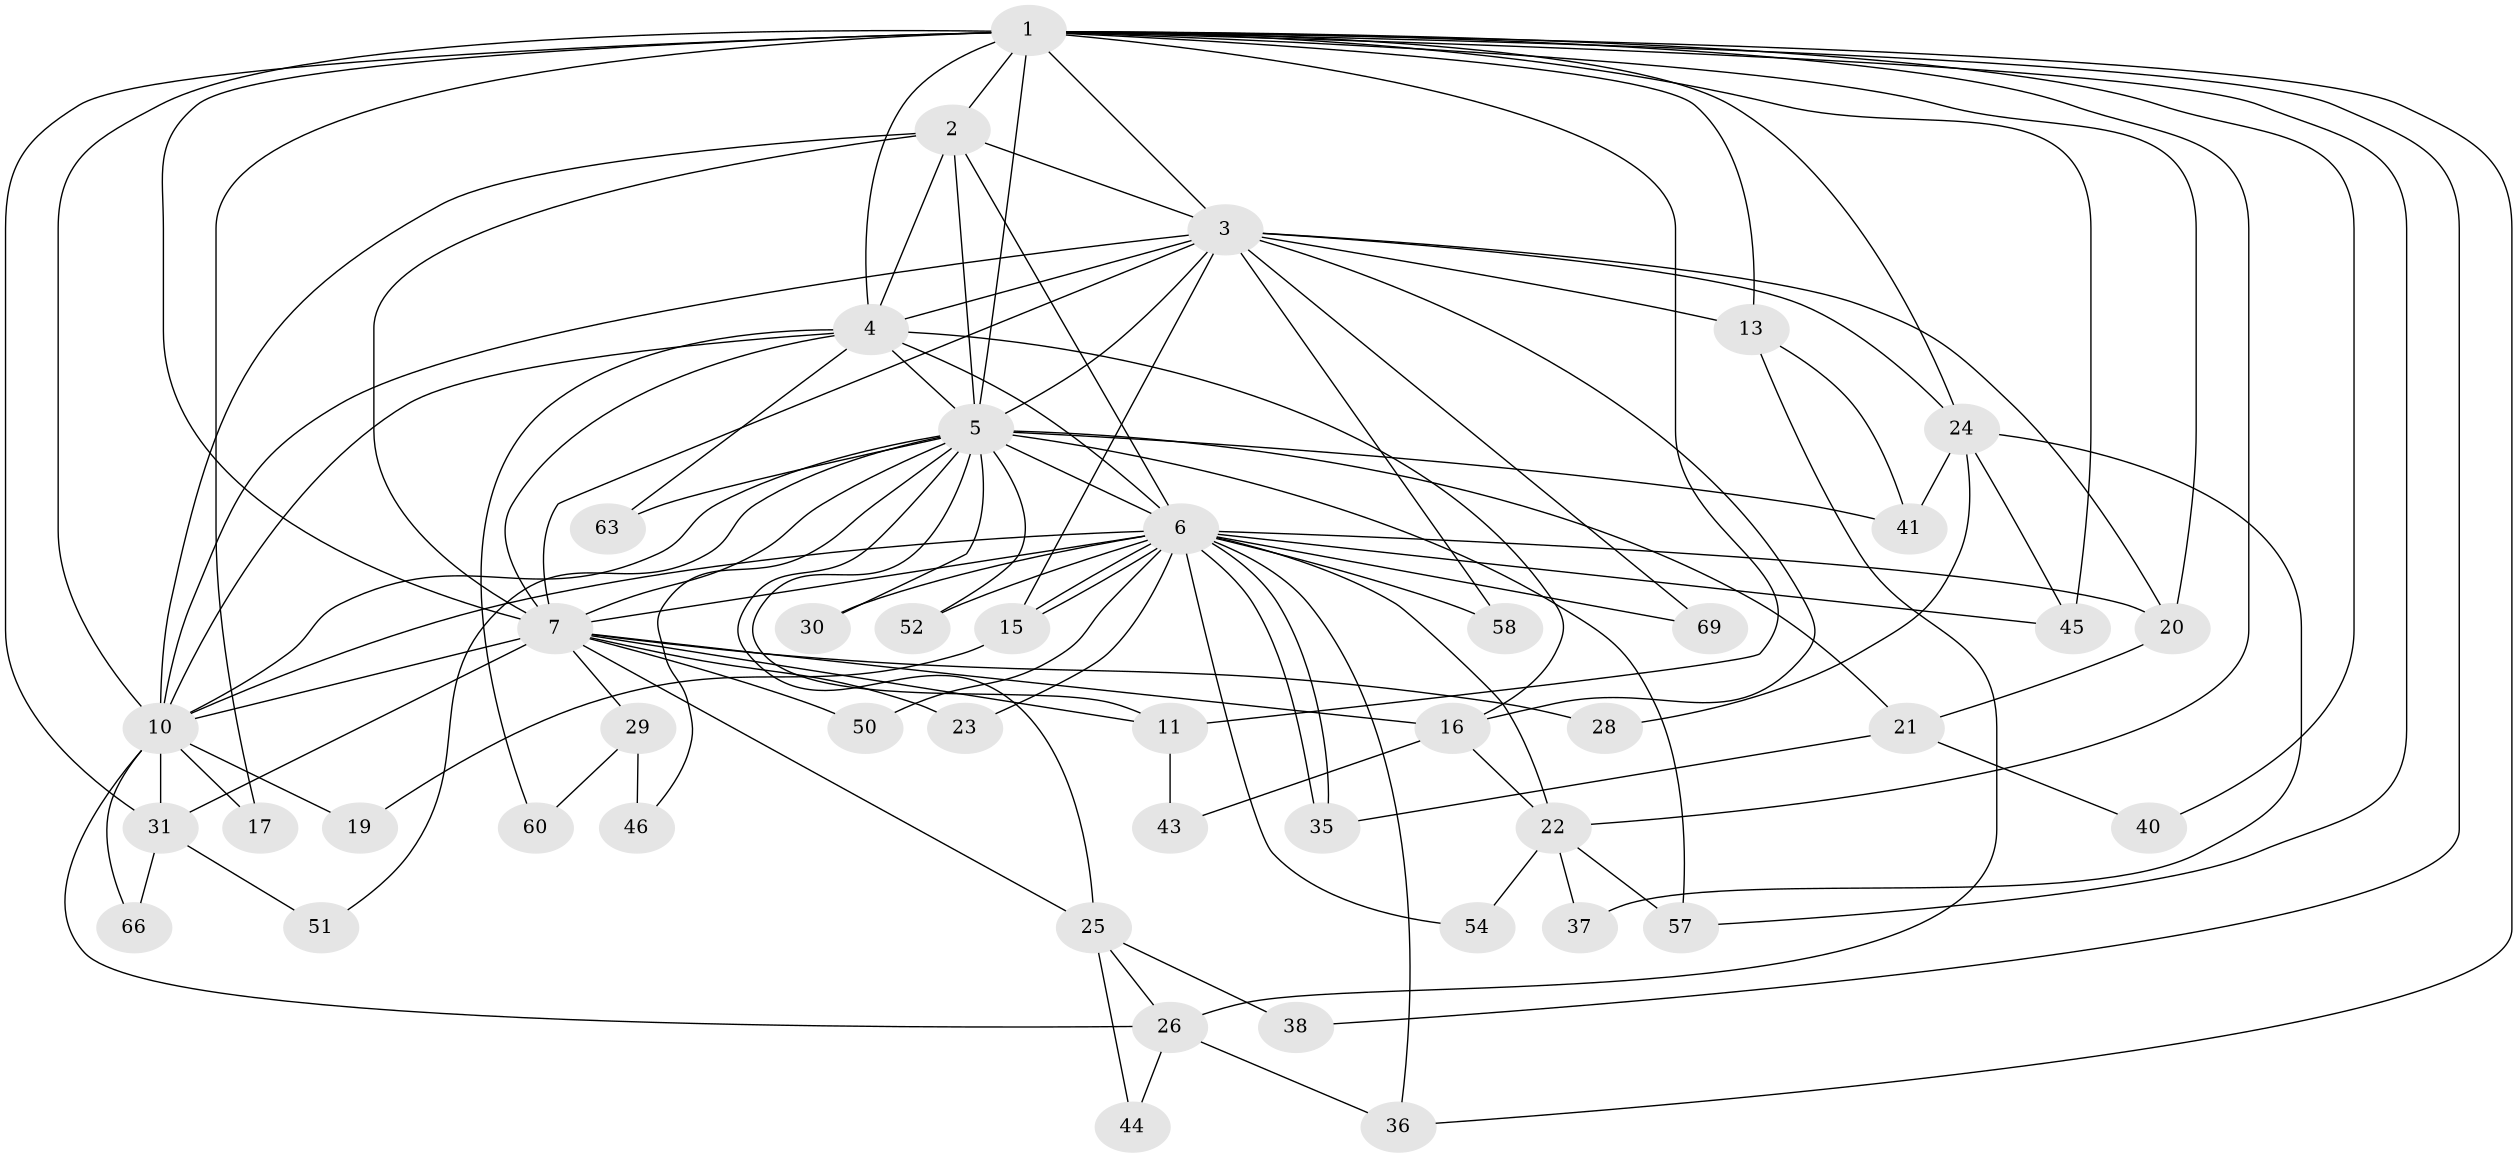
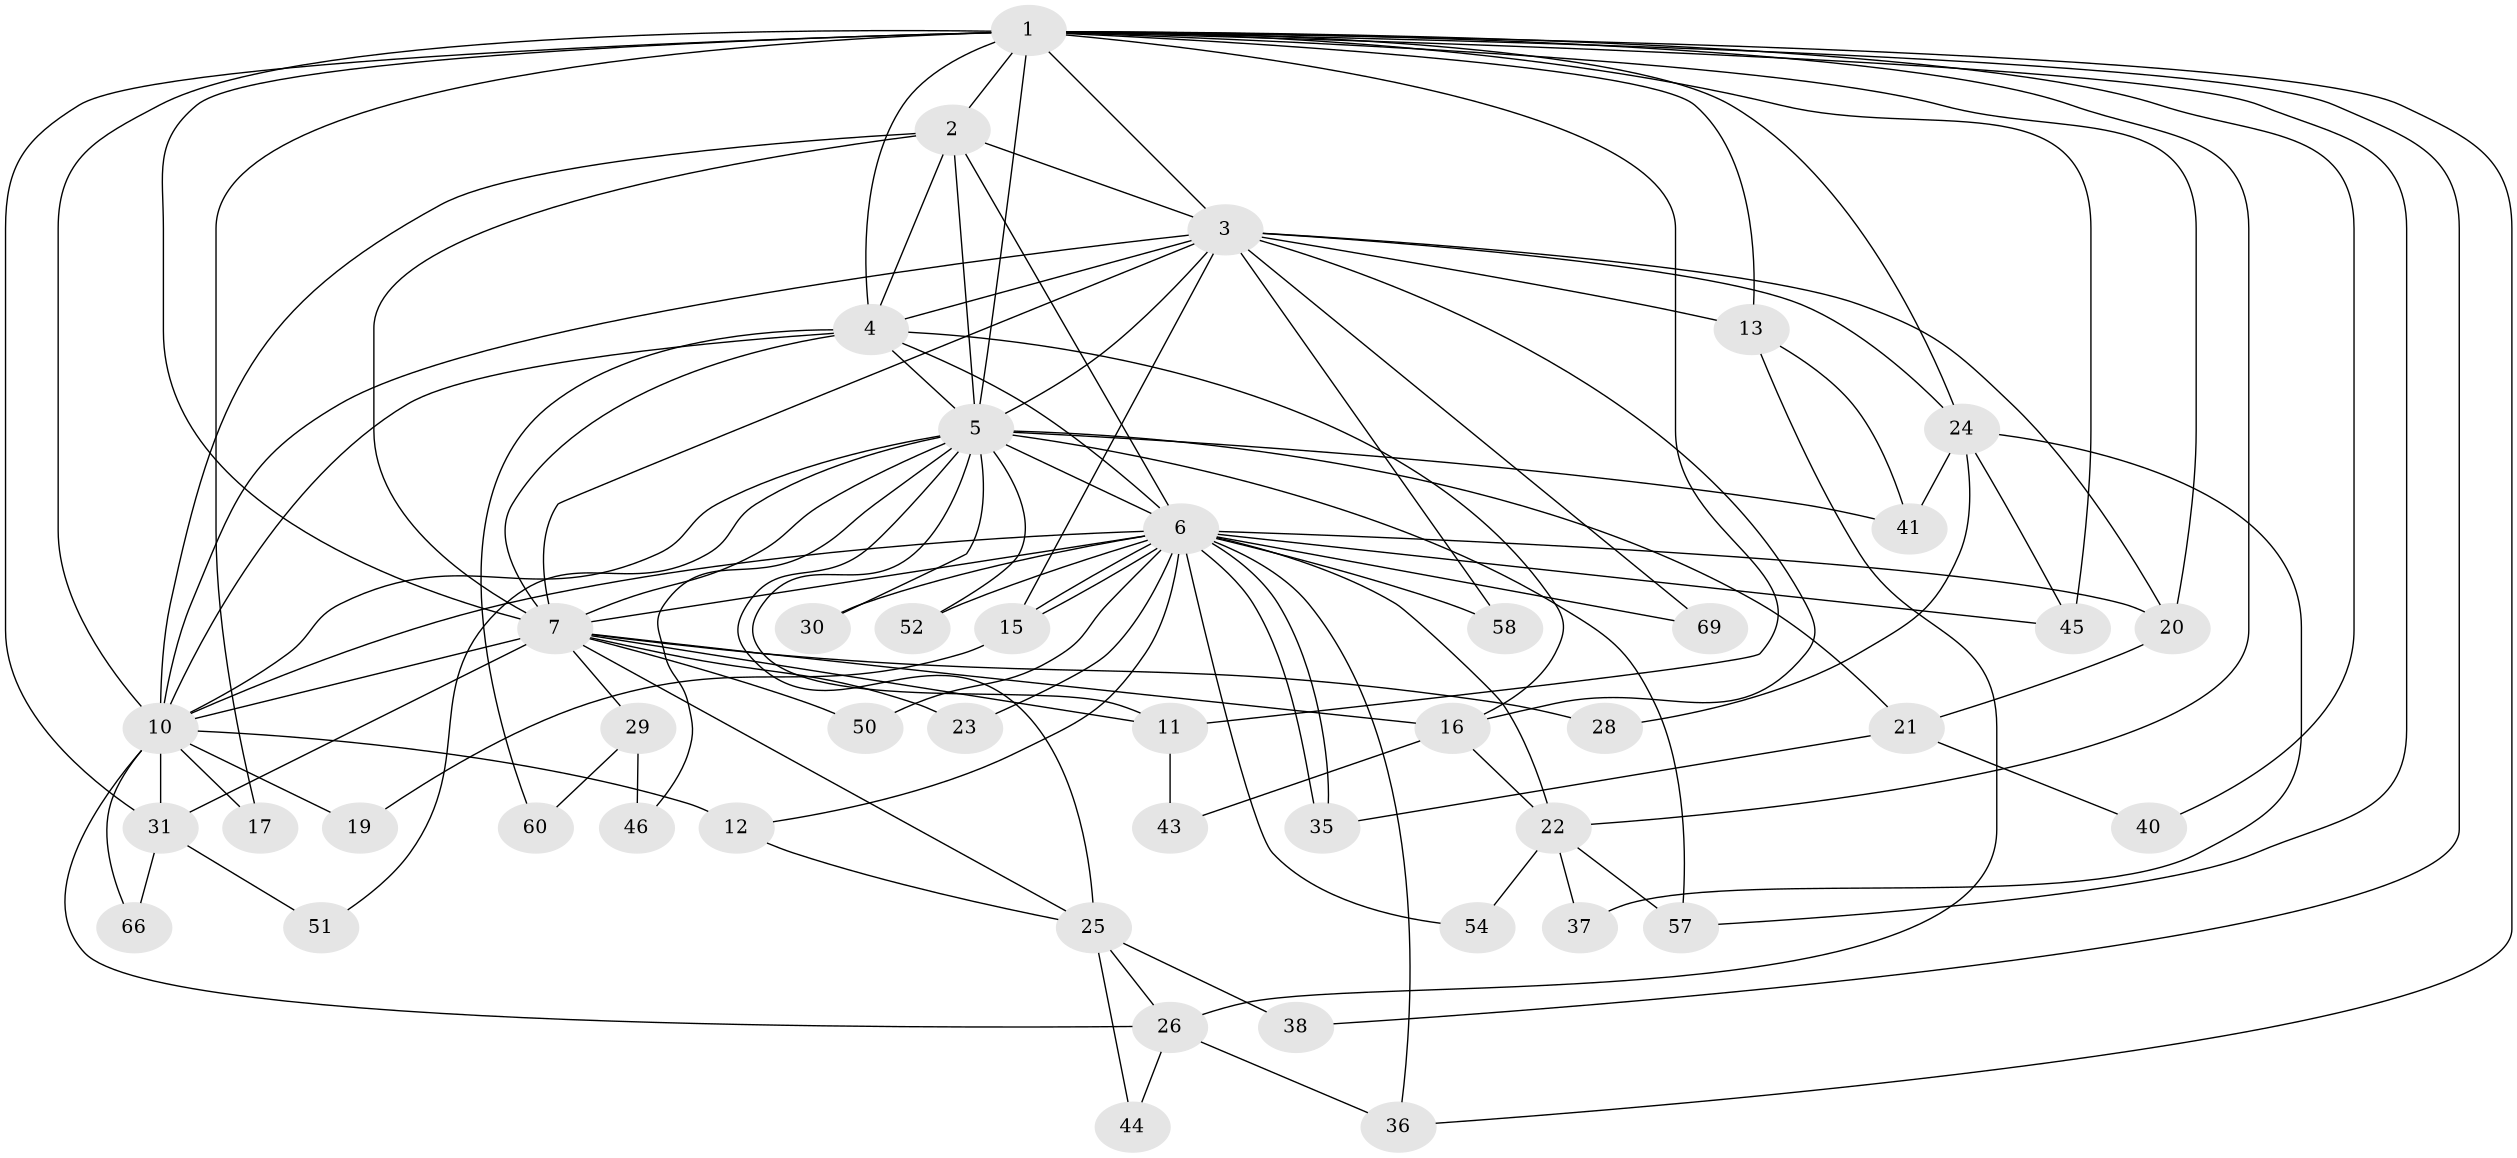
node "63": removed
node "12": added
